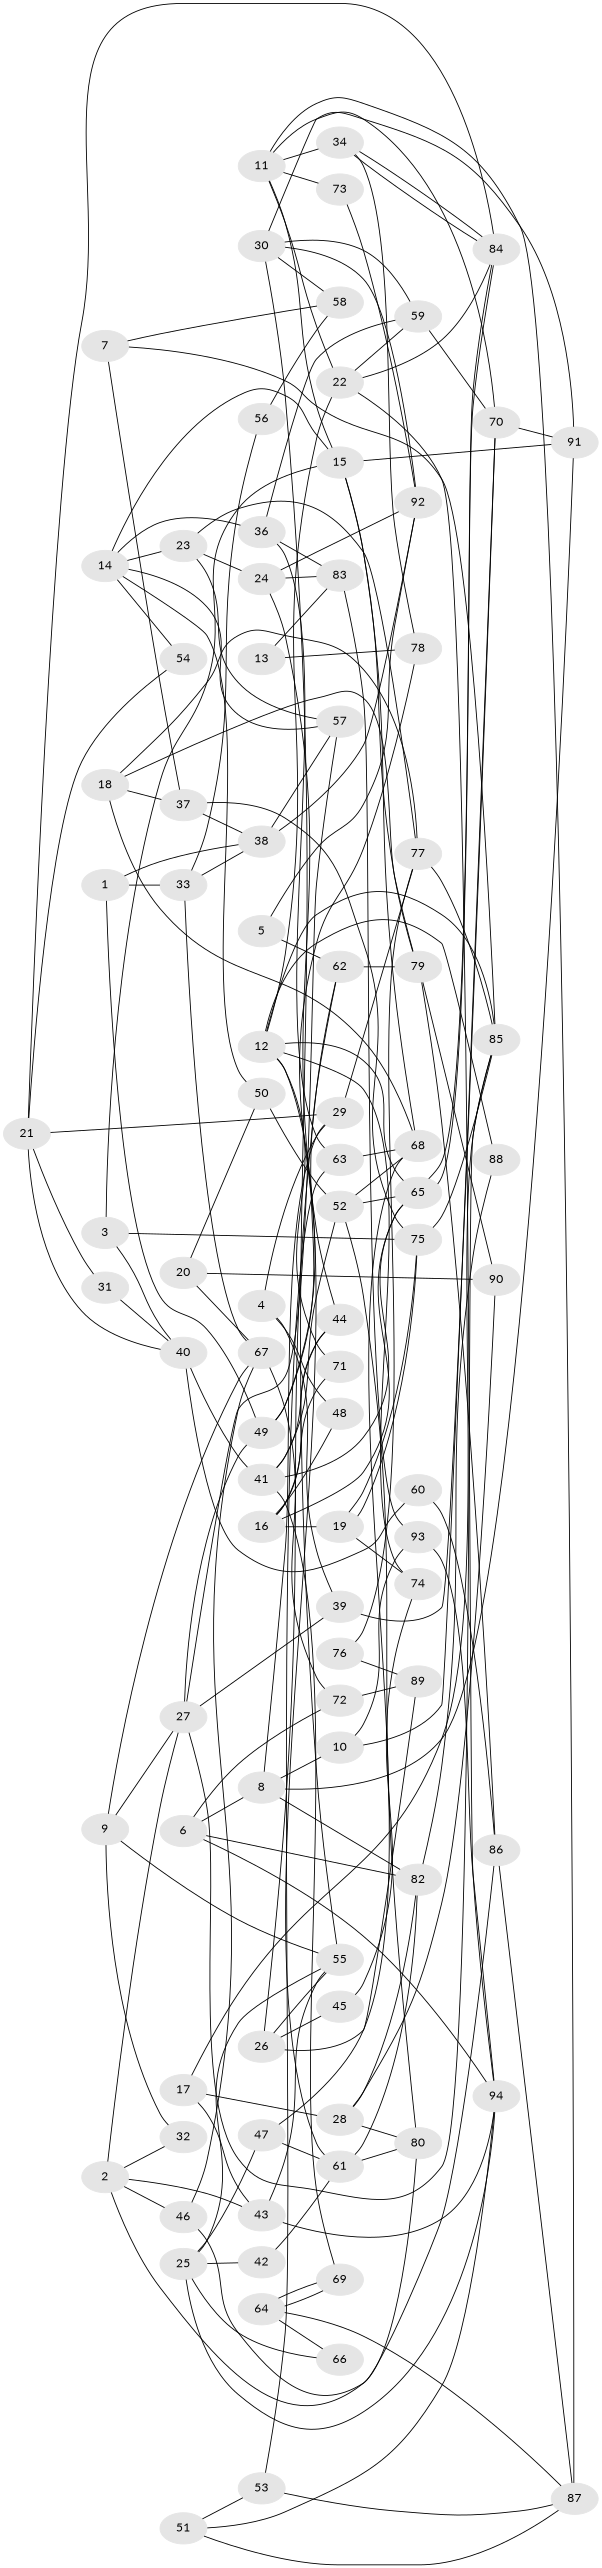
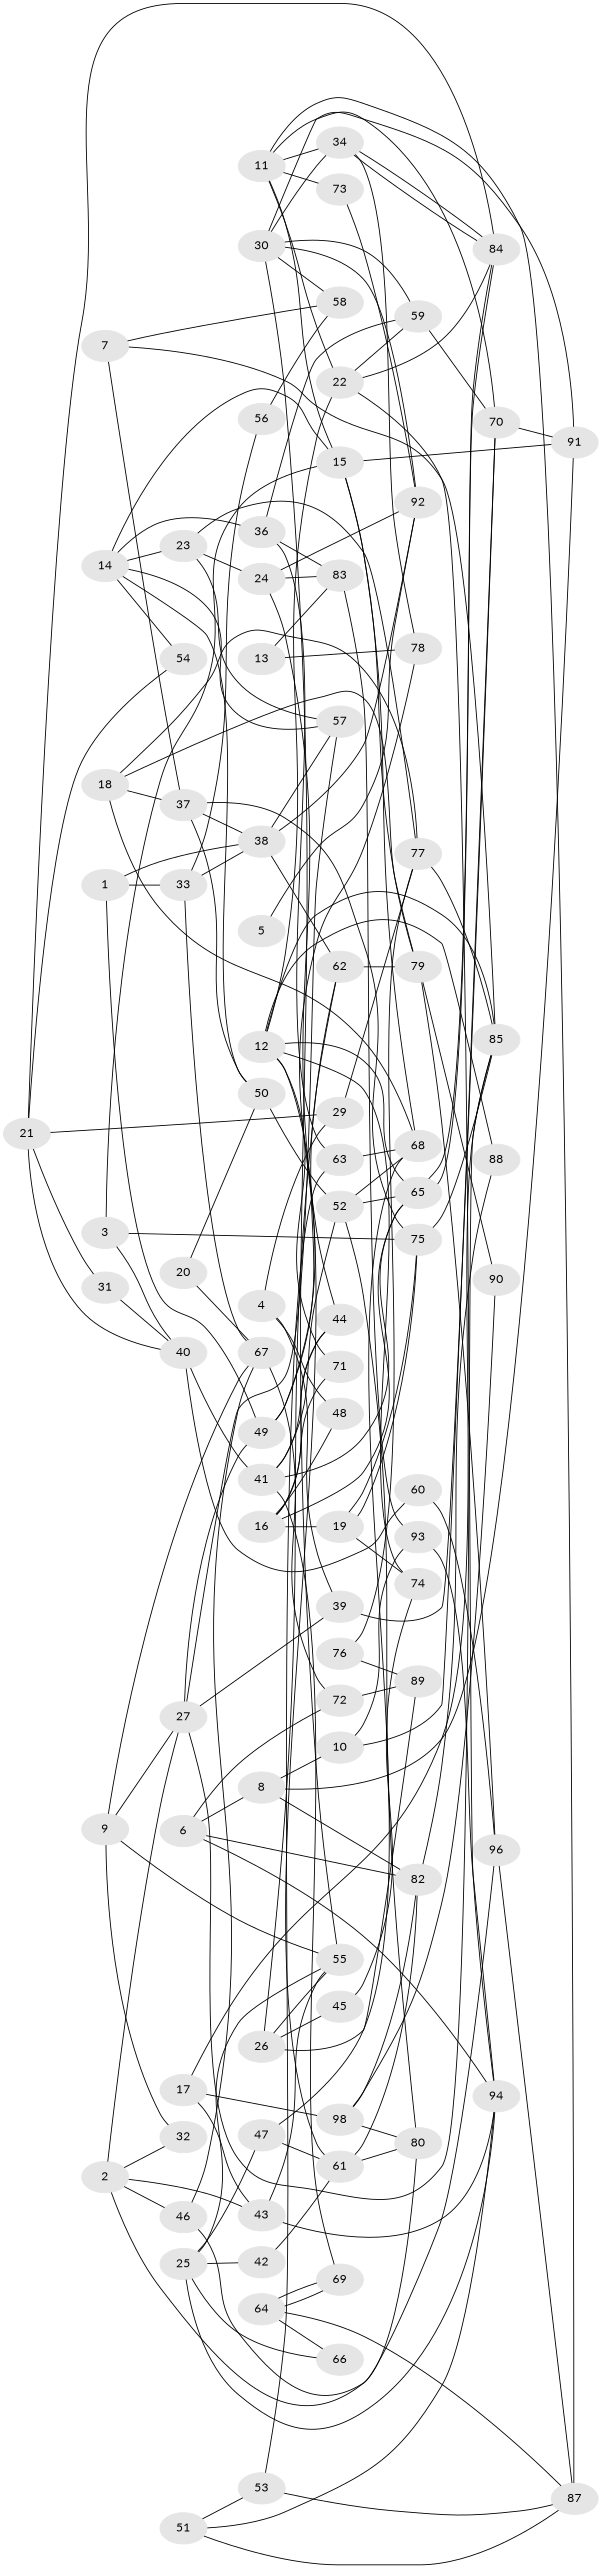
edge "34" -- "30": added
edge "37" -- "50": added
edge "5" -- "62": now "38" -- "62"
edge "20" -- "90": removed
edge "29" -- "8": removed
node "86": label "86" -> "96"
node "28": label "28" -> "98"
